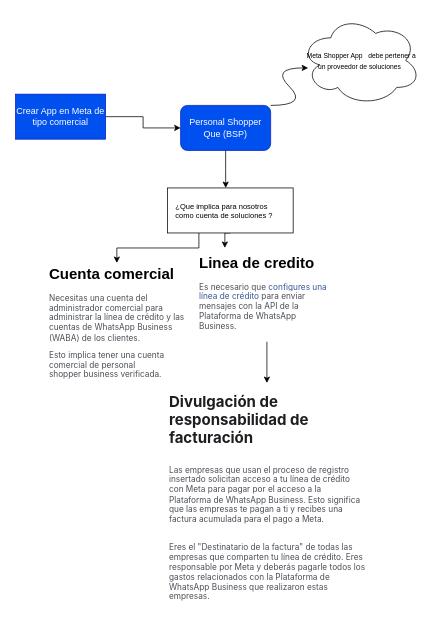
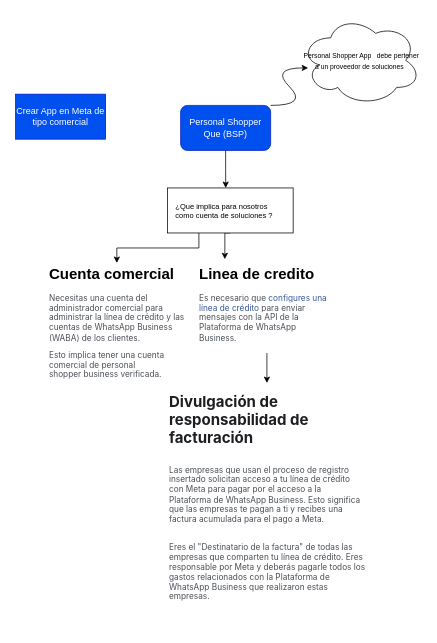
node "Meta Shopper App debe pertener a un proveedor de soluciones": label "Meta Shopper App debe pertener a un proveedor de soluciones" -> "Personal Shopper App debe pertener a un proveedor de soluciones"
edge "Crear App en Meta de tipo comercial" -> "Personal Shopper Que (BSP)": removed
node "Linea de creditoEs necesario que configures una línea de crédito para enviar mensajes con la API de la Plataforma de WhatsApp Business.": moved (267, 297) -> (267, 308)
